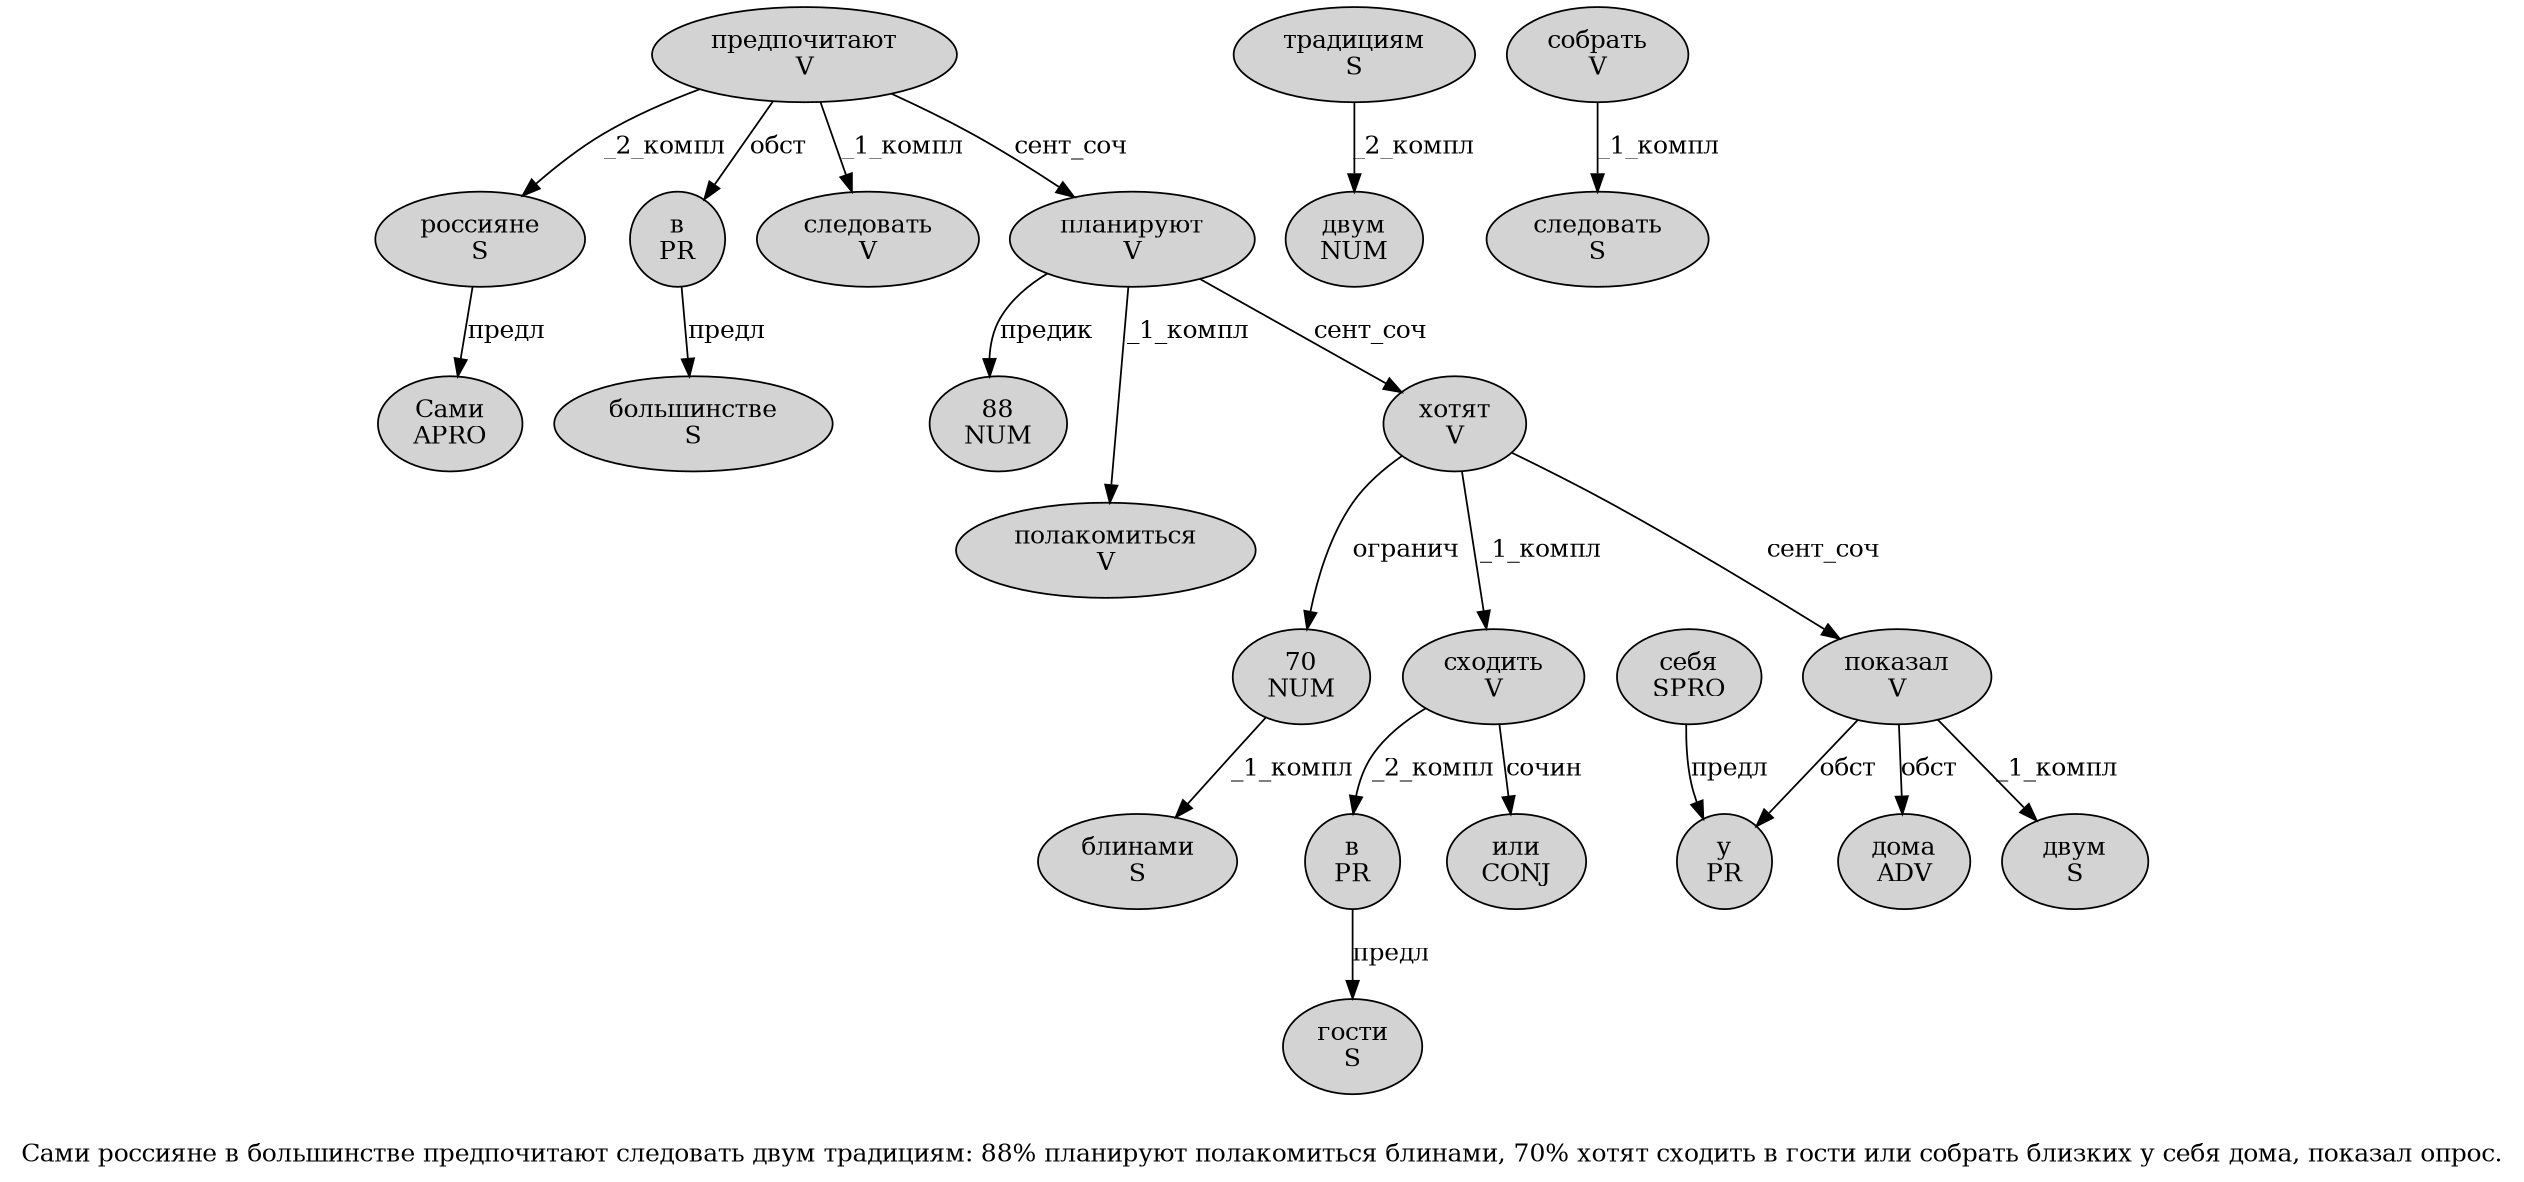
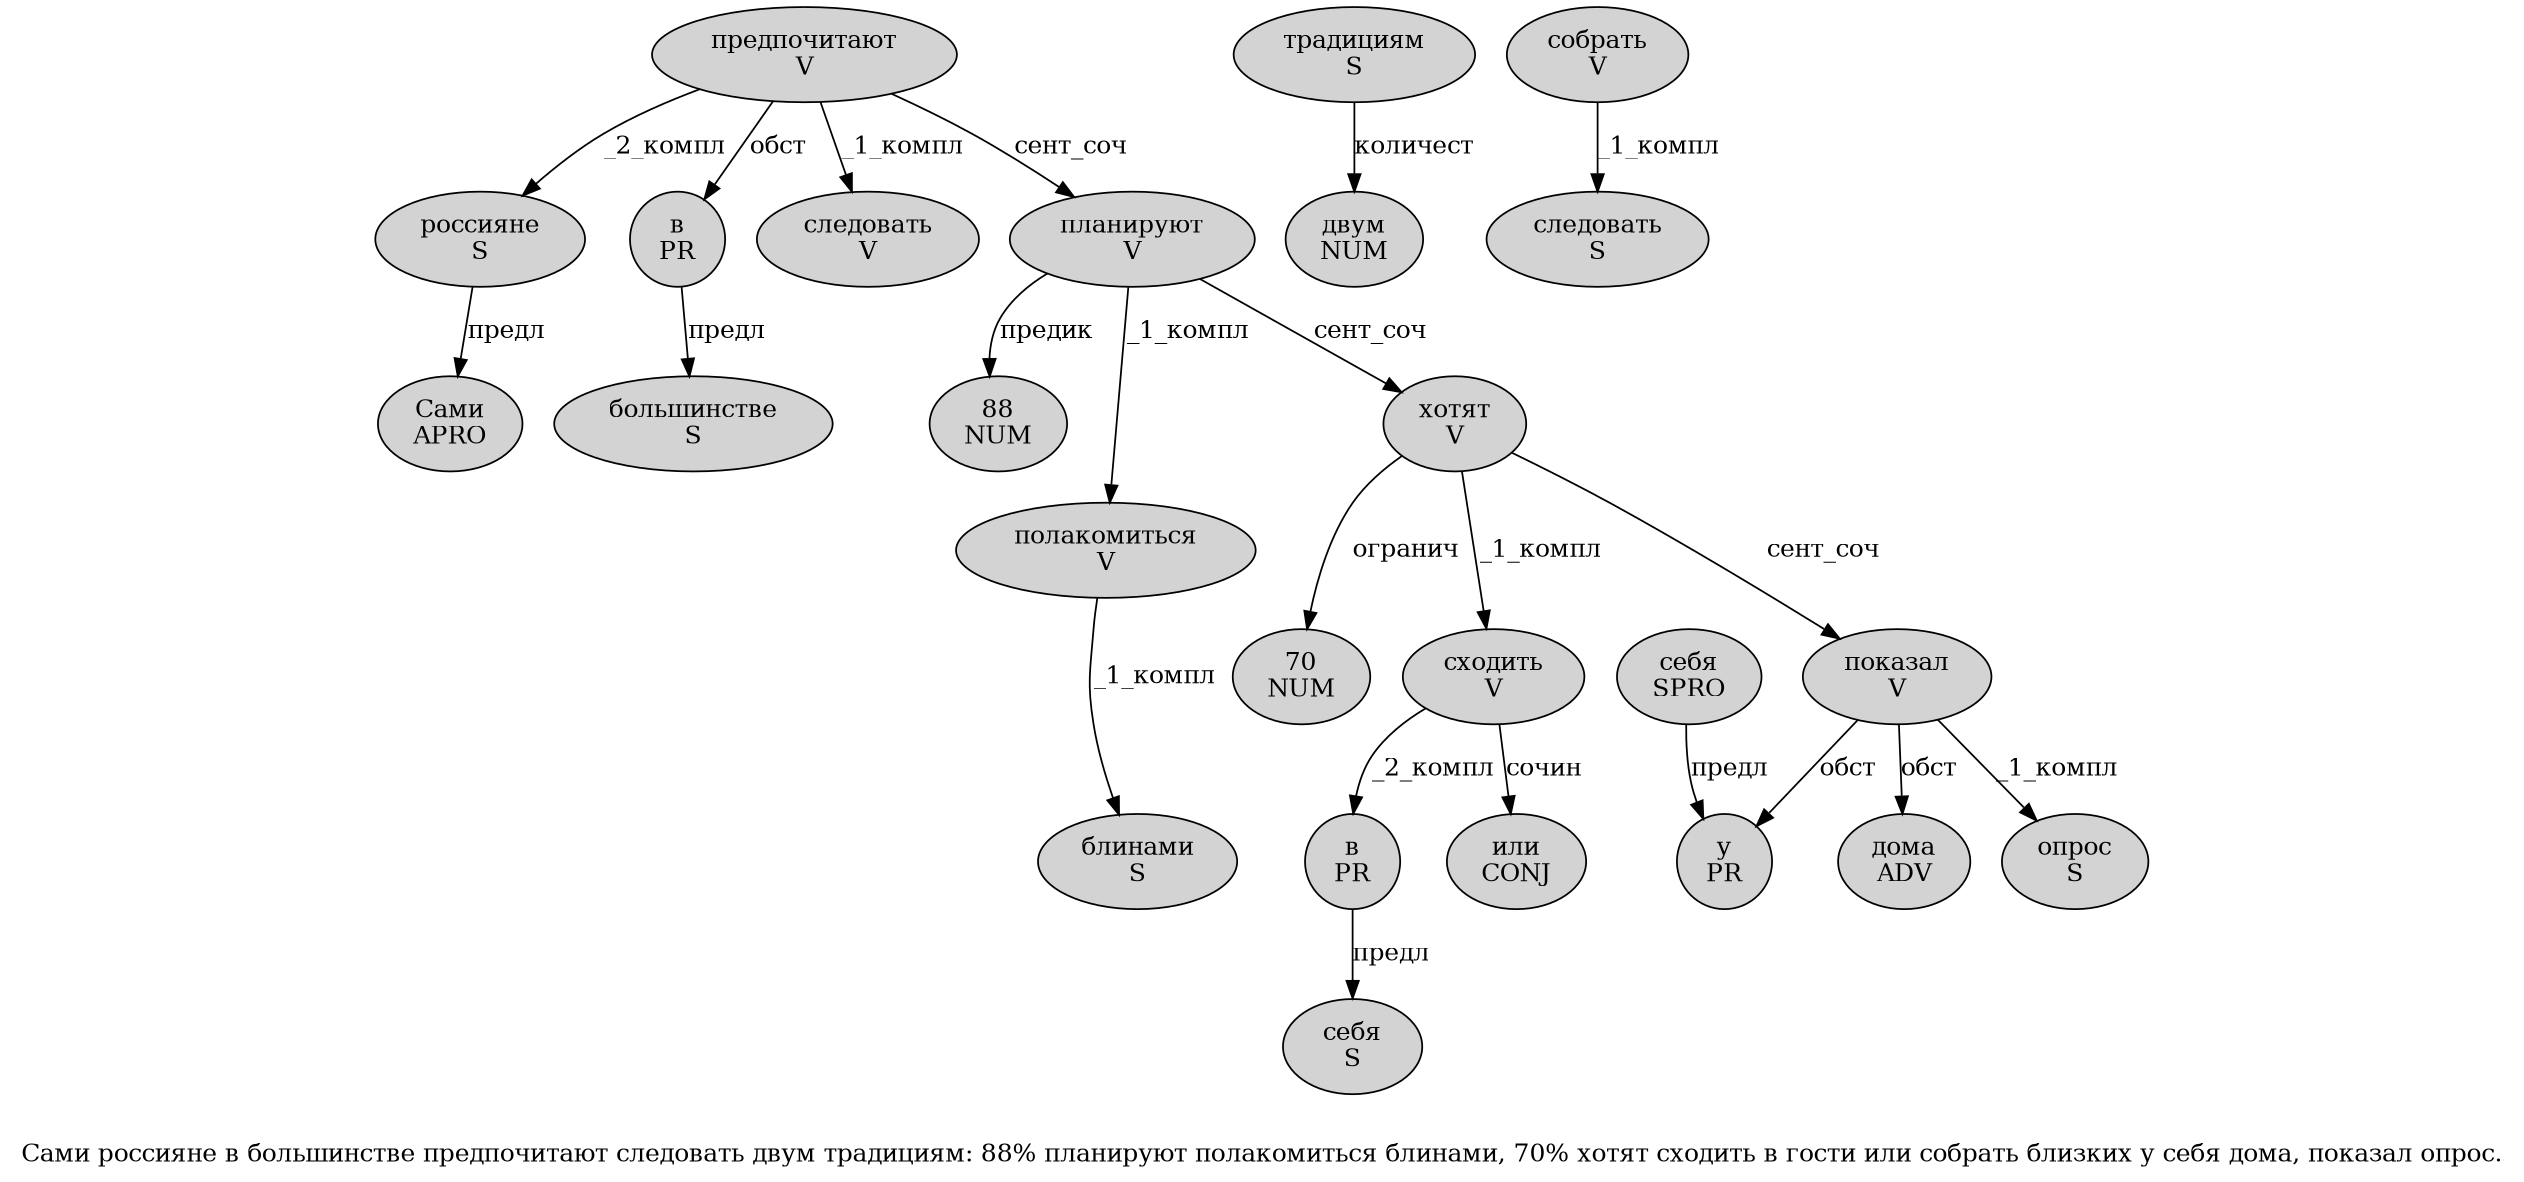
edge "традициям S" -> "двум NUM": label "_2_компл" -> "количест"
edge "70 NUM" -> "блинами S": now "полакомиться V" -> "блинами S"
node "двум S": label "двум S" -> "опрос S"
node "гости S": label "гости S" -> "себя S"
